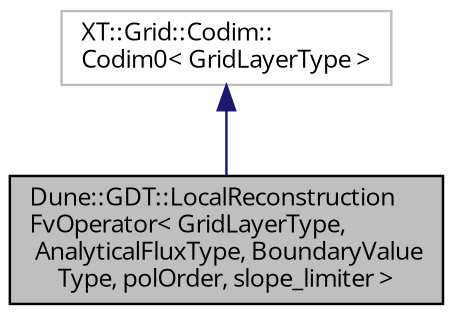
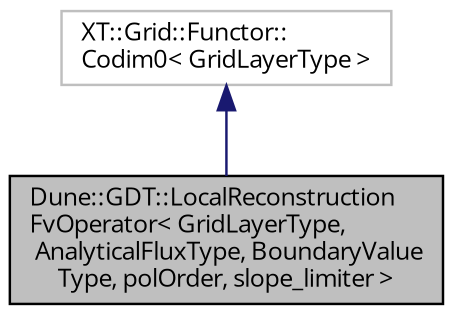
node "XT::Grid::Codim:: Codim0< GridLayerType >": label "XT::Grid::Codim:: Codim0< GridLayerType >" -> "XT::Grid::Functor:: Codim0< GridLayerType >"
